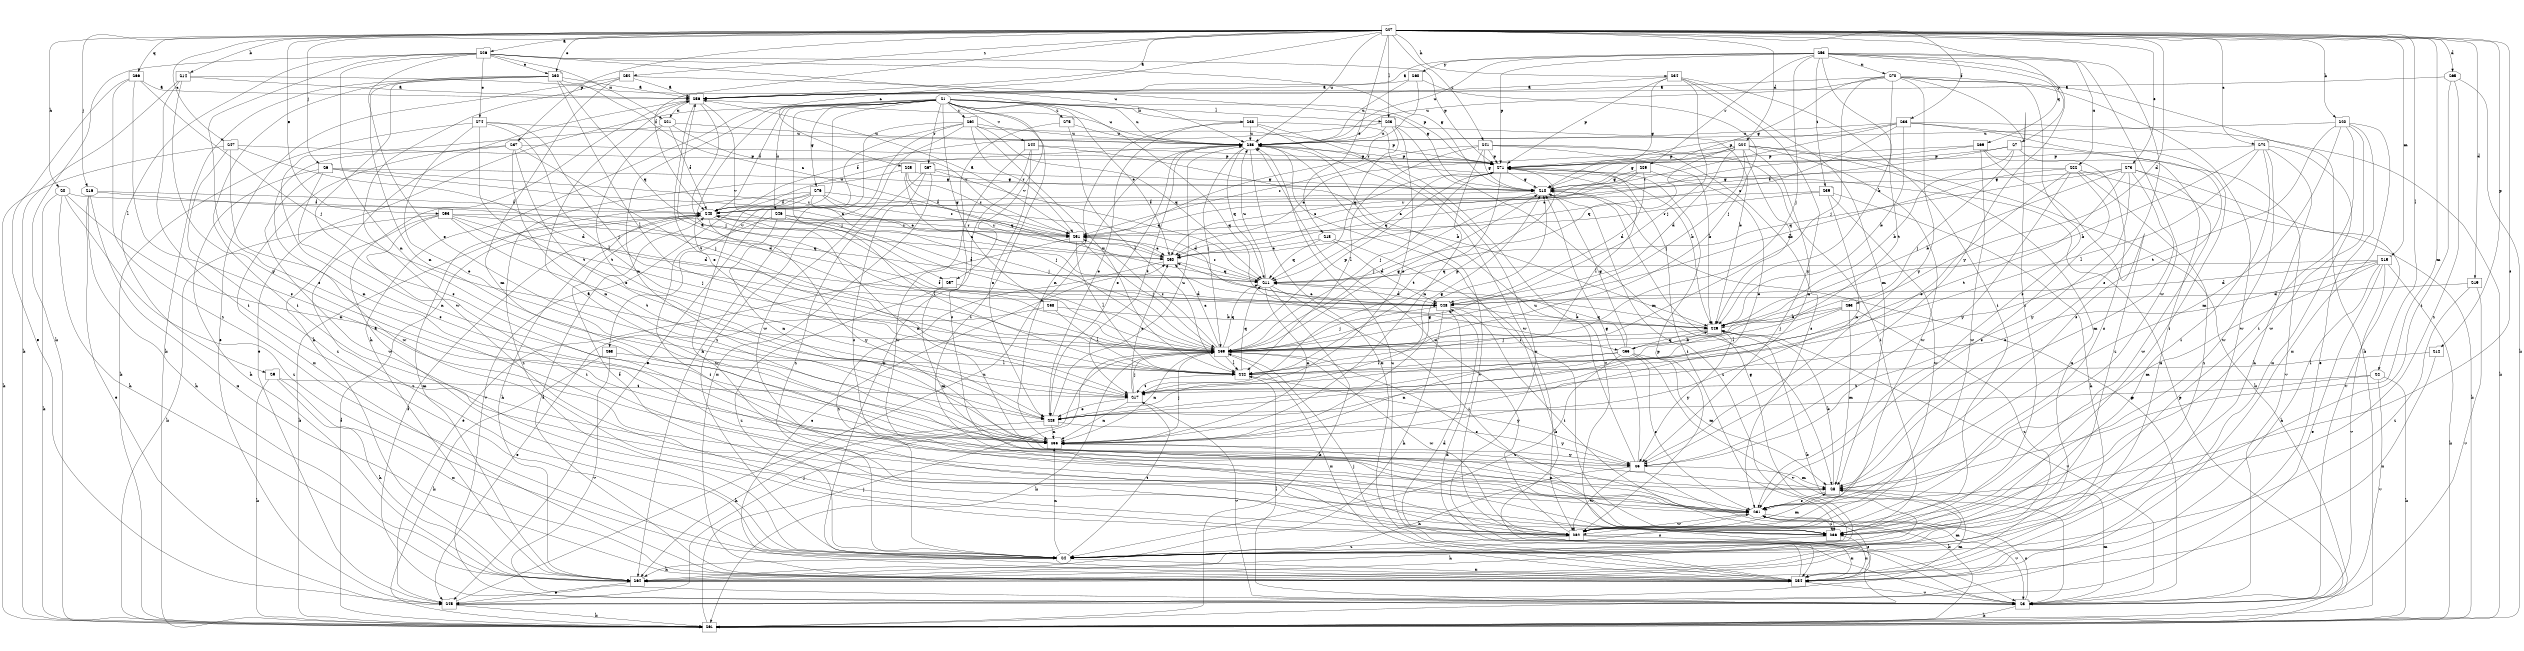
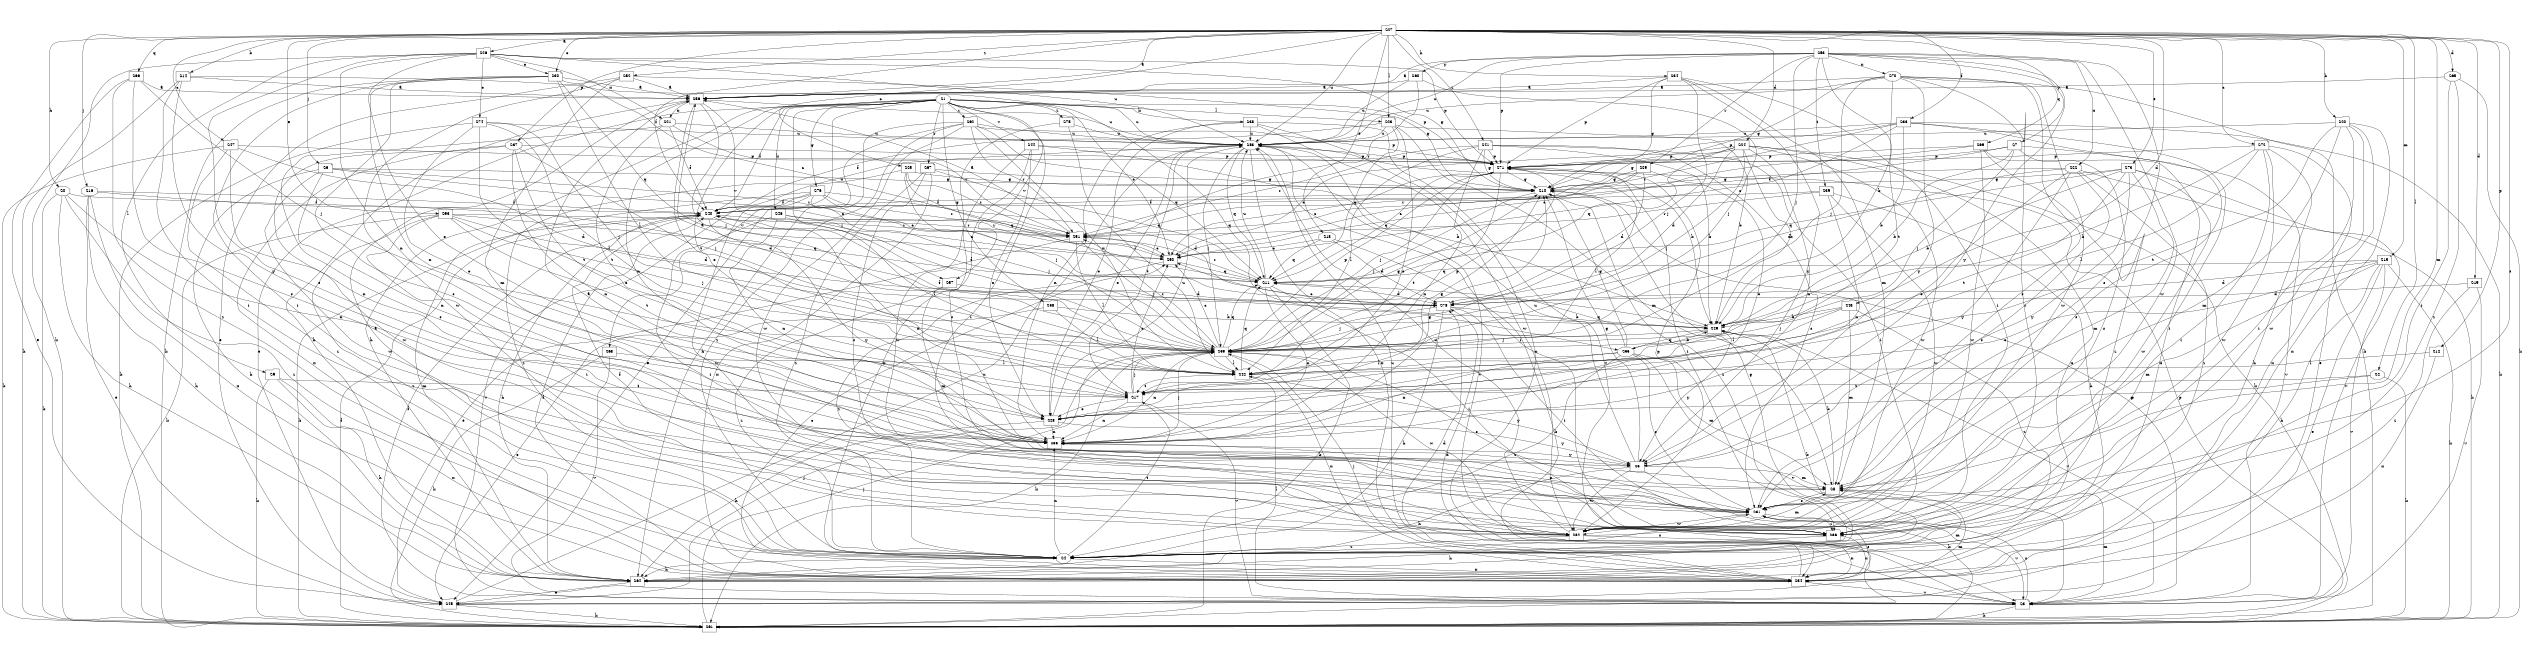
node "S48": label "S48" -> "S78"
node "S63": label "S63" -> "S43"
edge "S70" -> "S54": now "S70" -> "S82"
edge "S2" -> "S3": removed, label "v"
